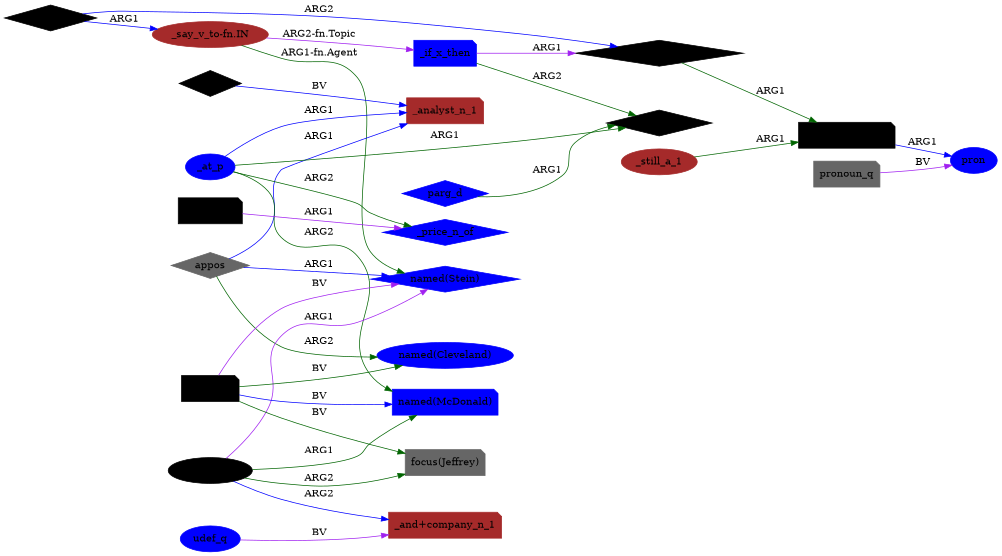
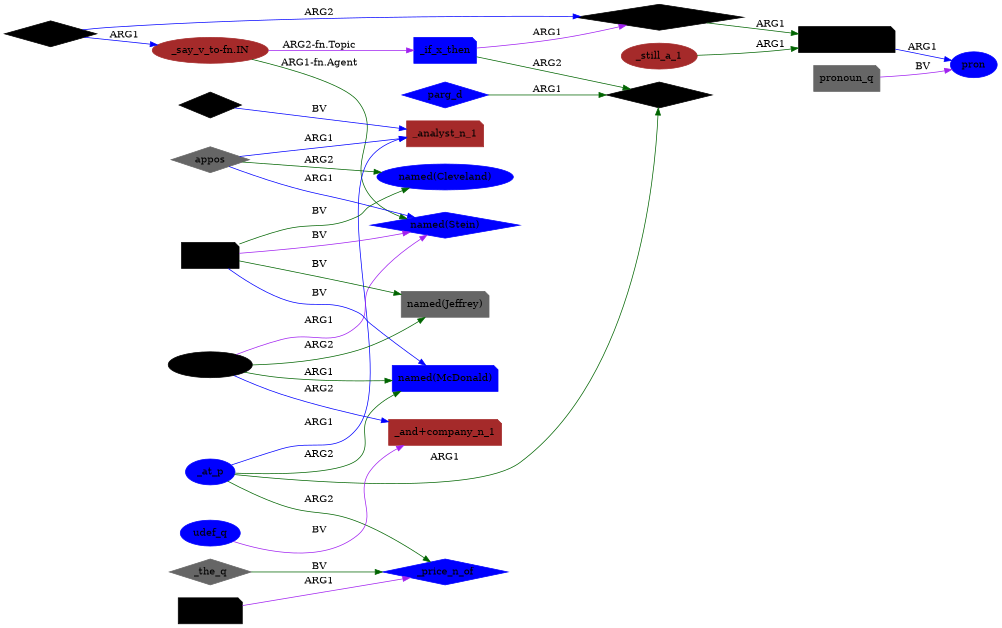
node "focus(Jeffrey)": label "focus(Jeffrey)" -> "named(Jeffrey)"
node "_the_q": added
